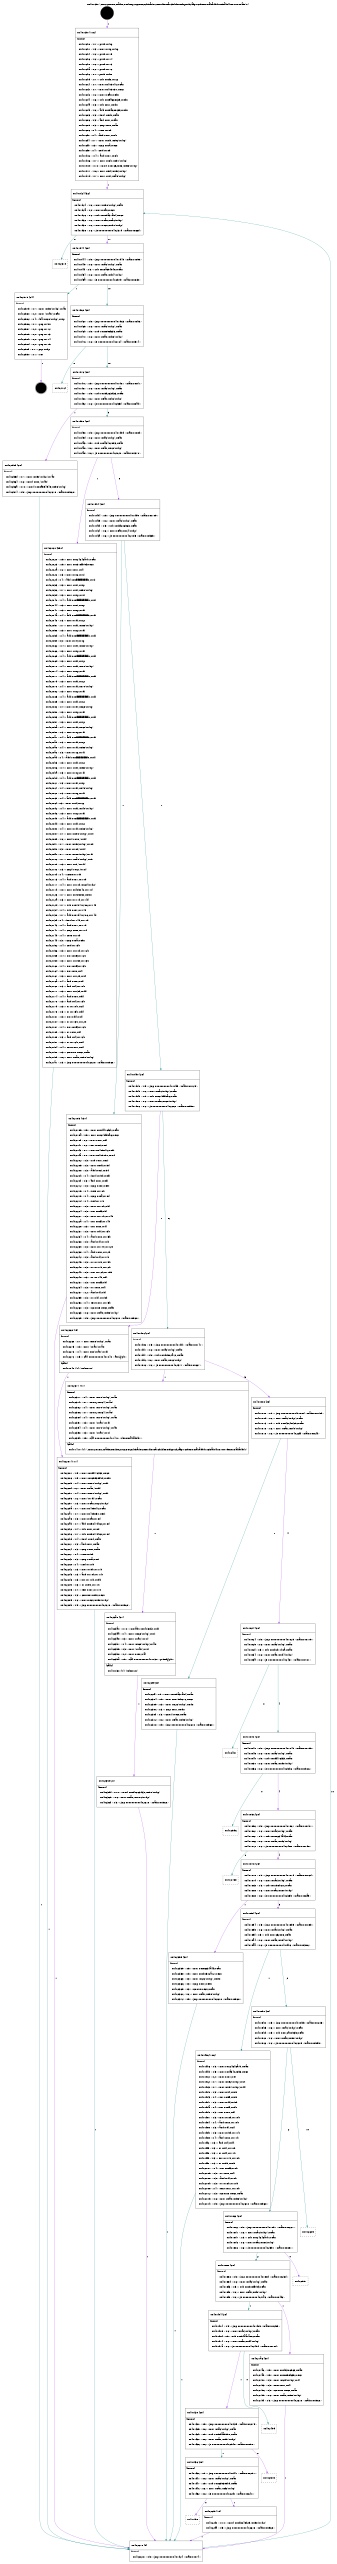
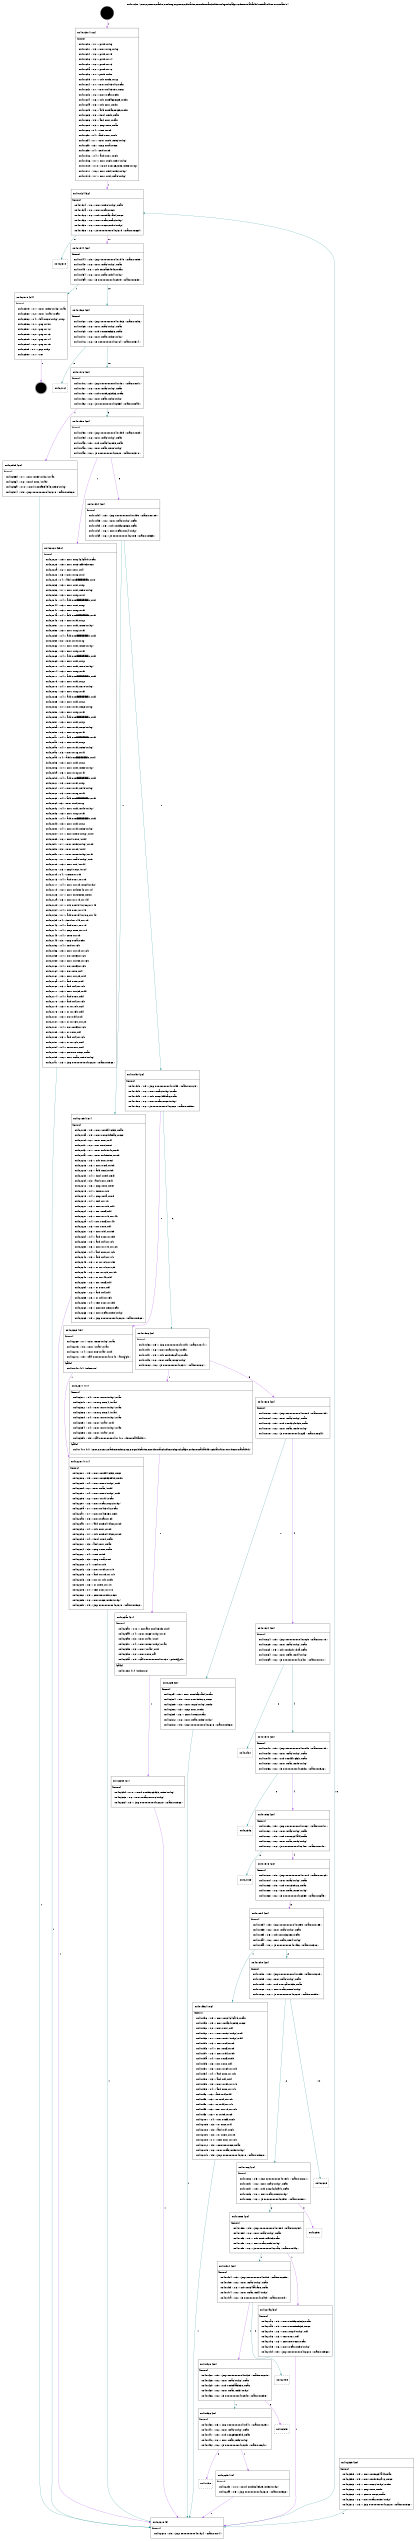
edge "0x401e78 [28]" -> "0x402359 [30]": removed, label "1"
